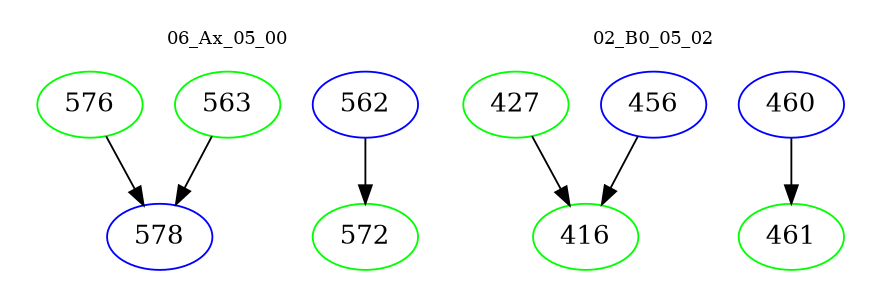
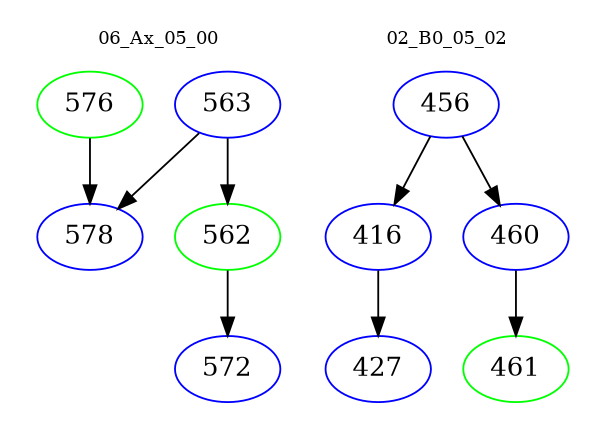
node "563": color green -> blue
node "562": color blue -> green
node "427": color green -> blue
edge "563" -> "562": added
edge "456" -> "460": added
edge "427" -> "416": reversed
node "572": color green -> blue
node "416": color green -> blue
